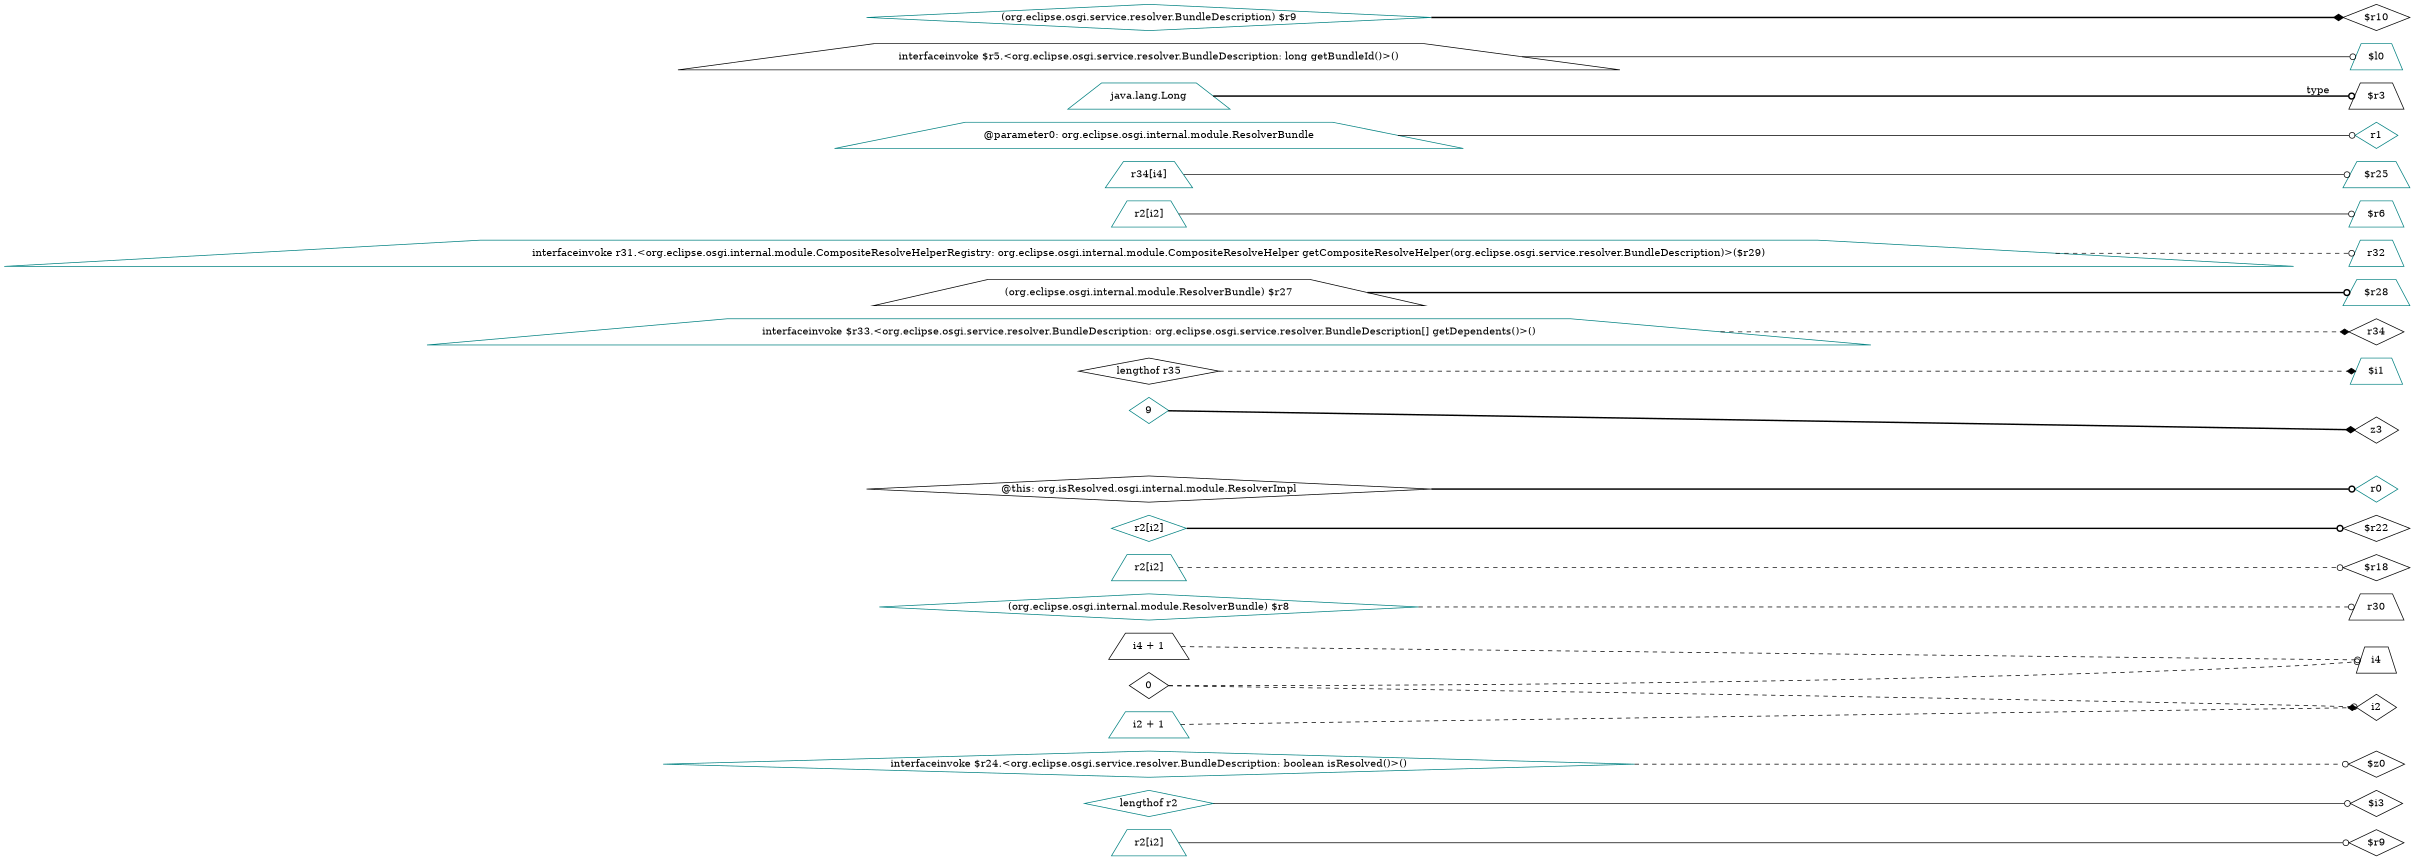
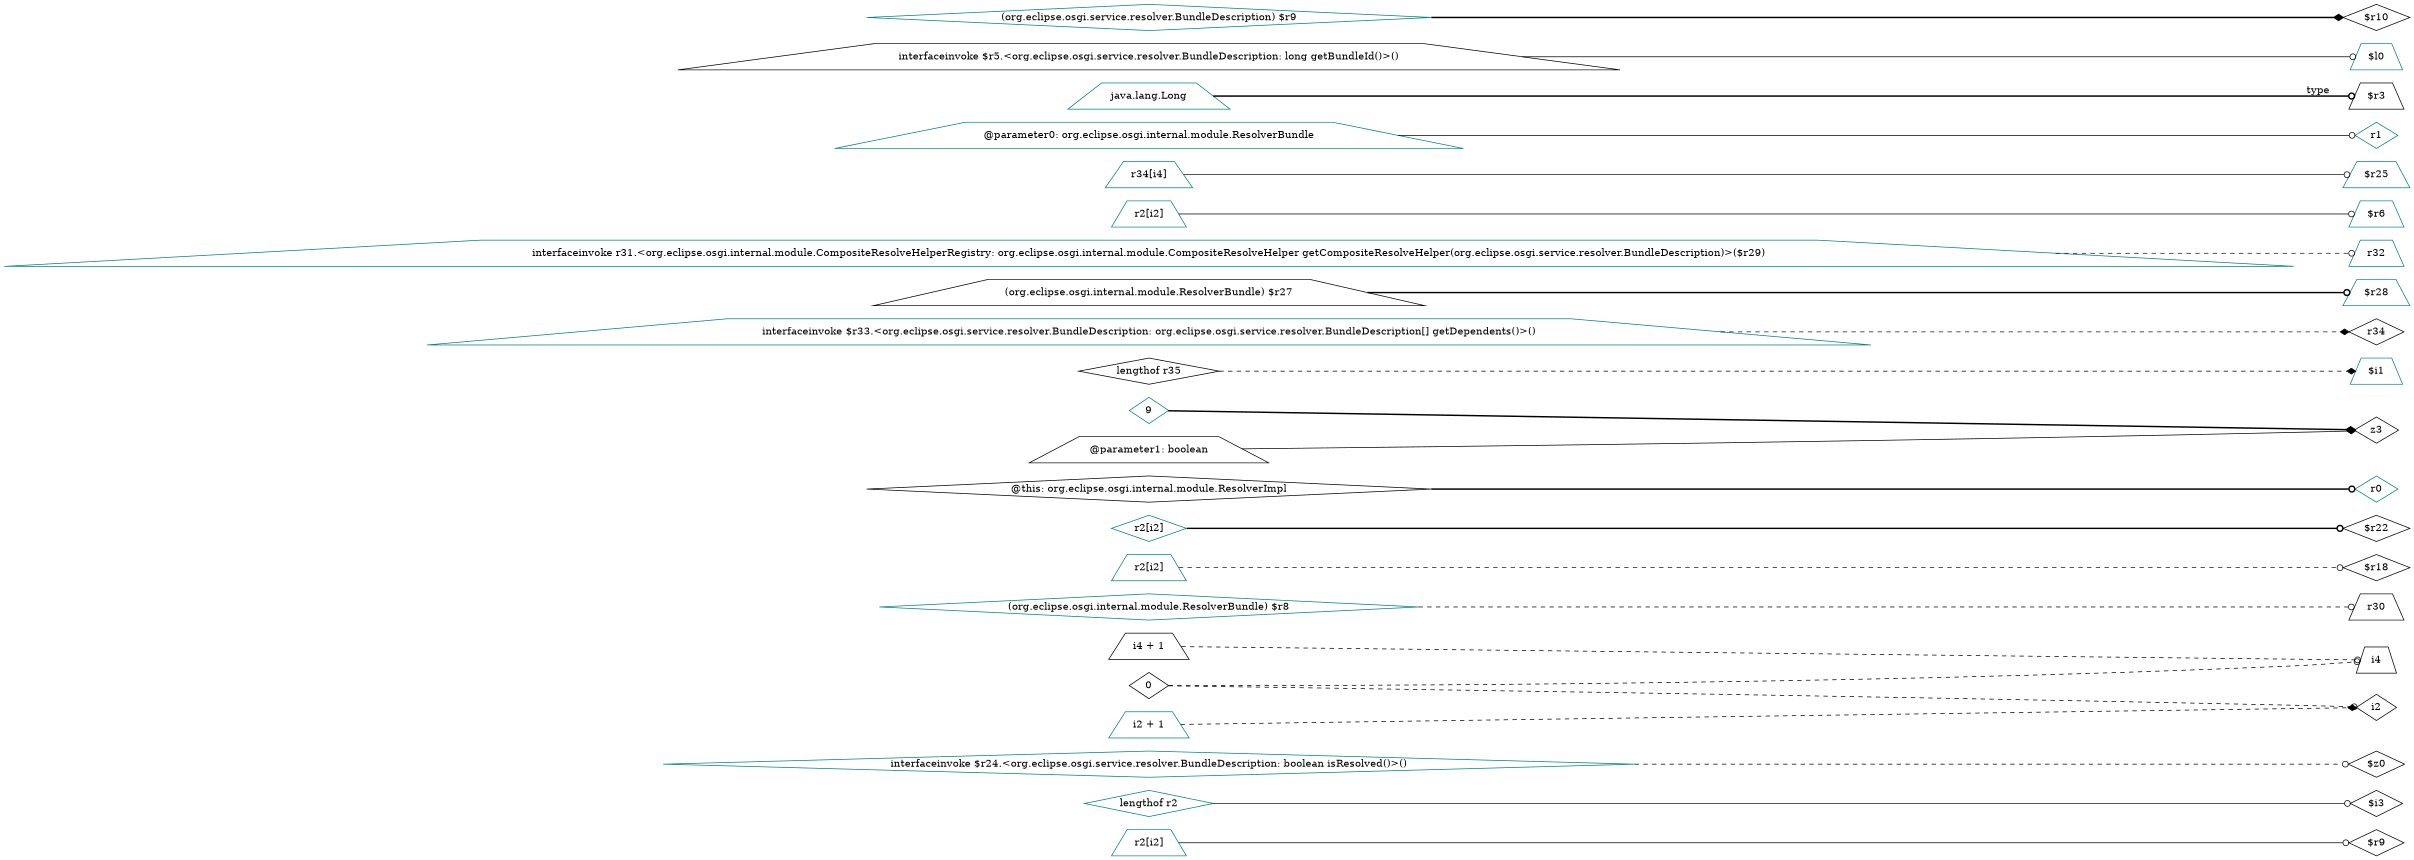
node "@parameter1: boolean": added
node "@this: org.isResolved.osgi.internal.module.ResolverImpl": label "@this: org.isResolved.osgi.internal.module.ResolverImpl" -> "@this: org.eclipse.osgi.internal.module.ResolverImpl"
